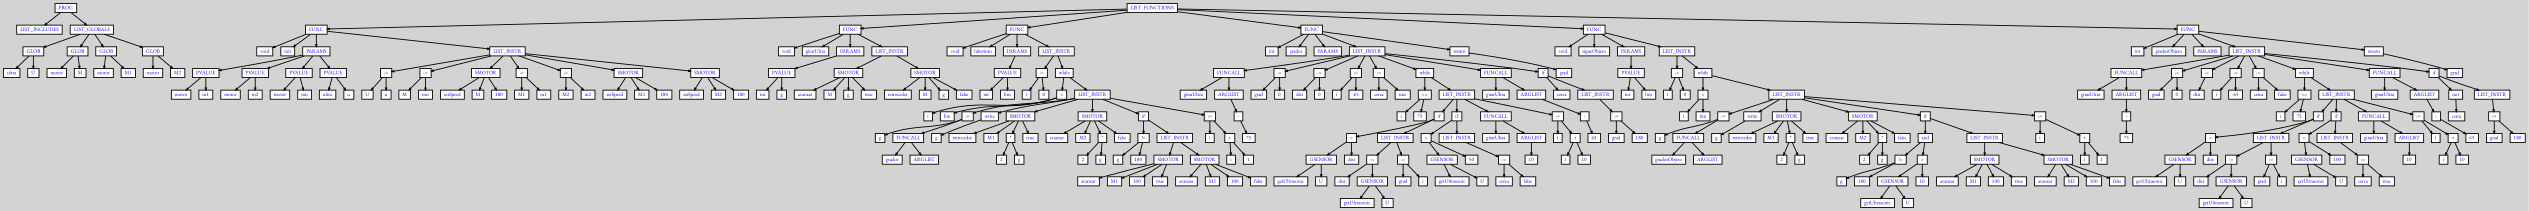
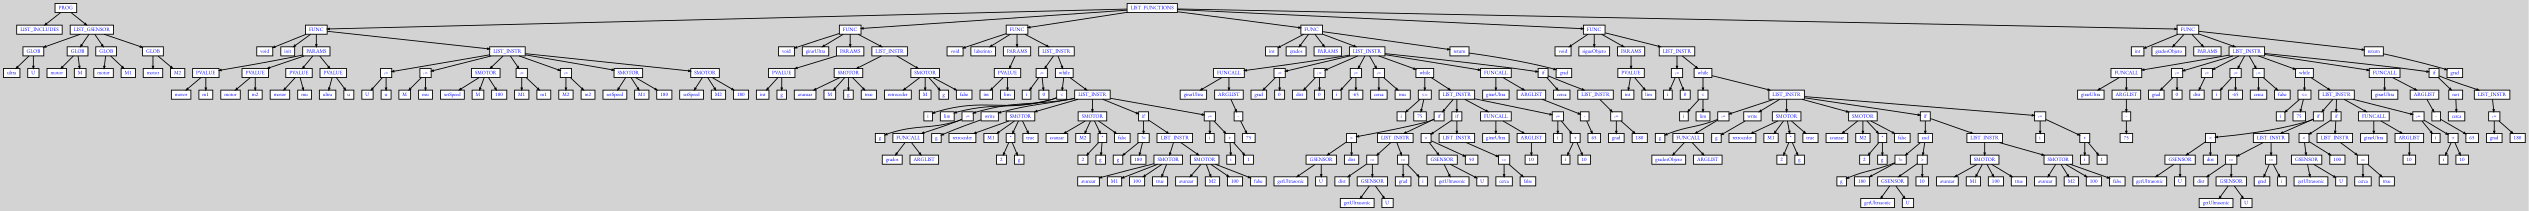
node "LIST_GLOBALS": label "LIST_GLOBALS" -> "LIST_GSENSOR"
